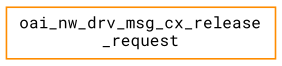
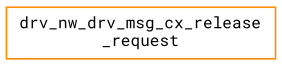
node "oai_nw_drv_msg_cx_release _request": label "oai_nw_drv_msg_cx_release _request" -> "drv_nw_drv_msg_cx_release _request"
